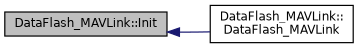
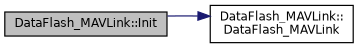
edge "DataFlash_MAVLink:: DataFlash_MAVLink" -> "DataFlash_MAVLink::Init": reversed
